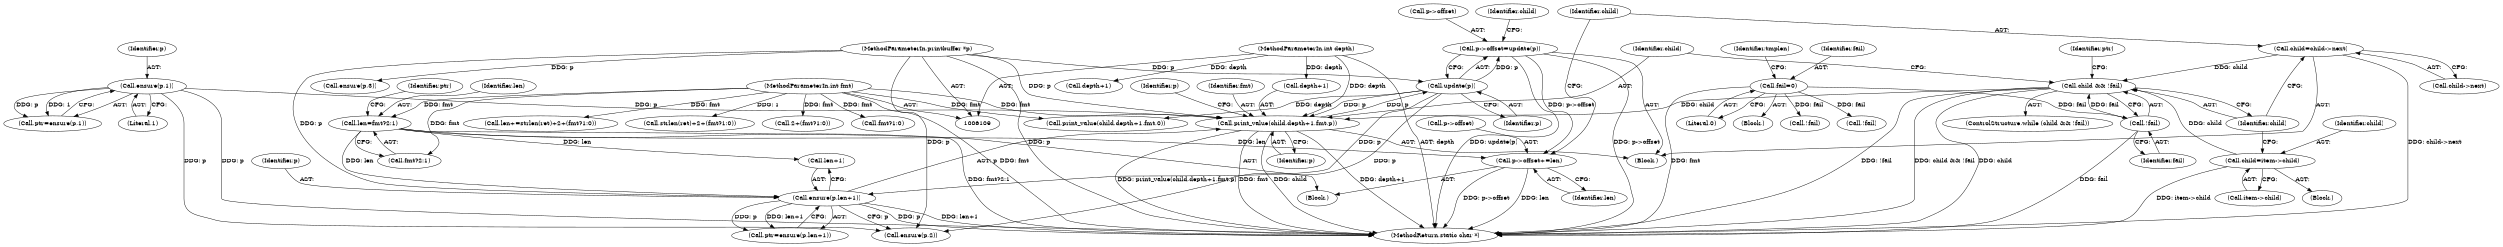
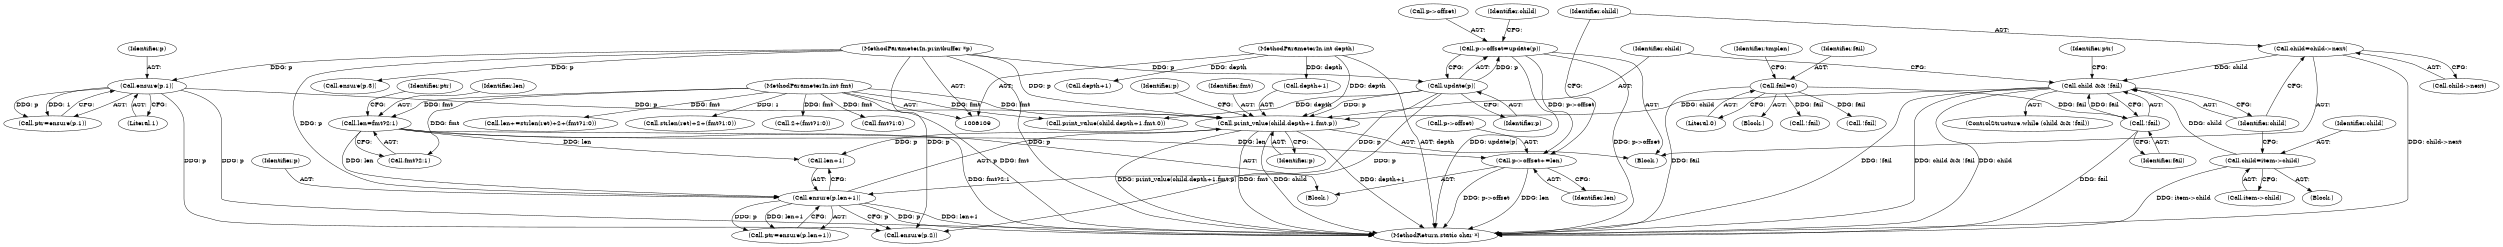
edge "(MethodParameterIn,printbuffer *p)" -> "(Call,ensure(p,1))": added, label "DDG: p"
edge "(Call,print_value(child,depth+1,fmt,p))" -> "(Call,update(p))": now "(Call,print_value(child,depth+1,fmt,p))" -> "(Call,len+1)"
edge "(Call,fail=0)" -> "(MethodReturn,static char *)": label "DDG: fmt" -> "DDG: fail"
